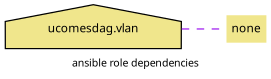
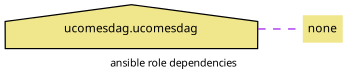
node "ucomesdag.vlan": label "ucomesdag.vlan" -> "ucomesdag.ucomesdag"
